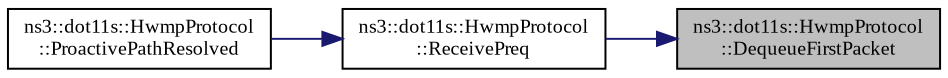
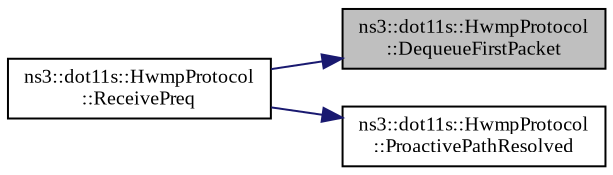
edge "ns3::dot11s::HwmpProtocol ::ProactivePathResolved" -> "ns3::dot11s::HwmpProtocol ::ReceivePreq": reversed
